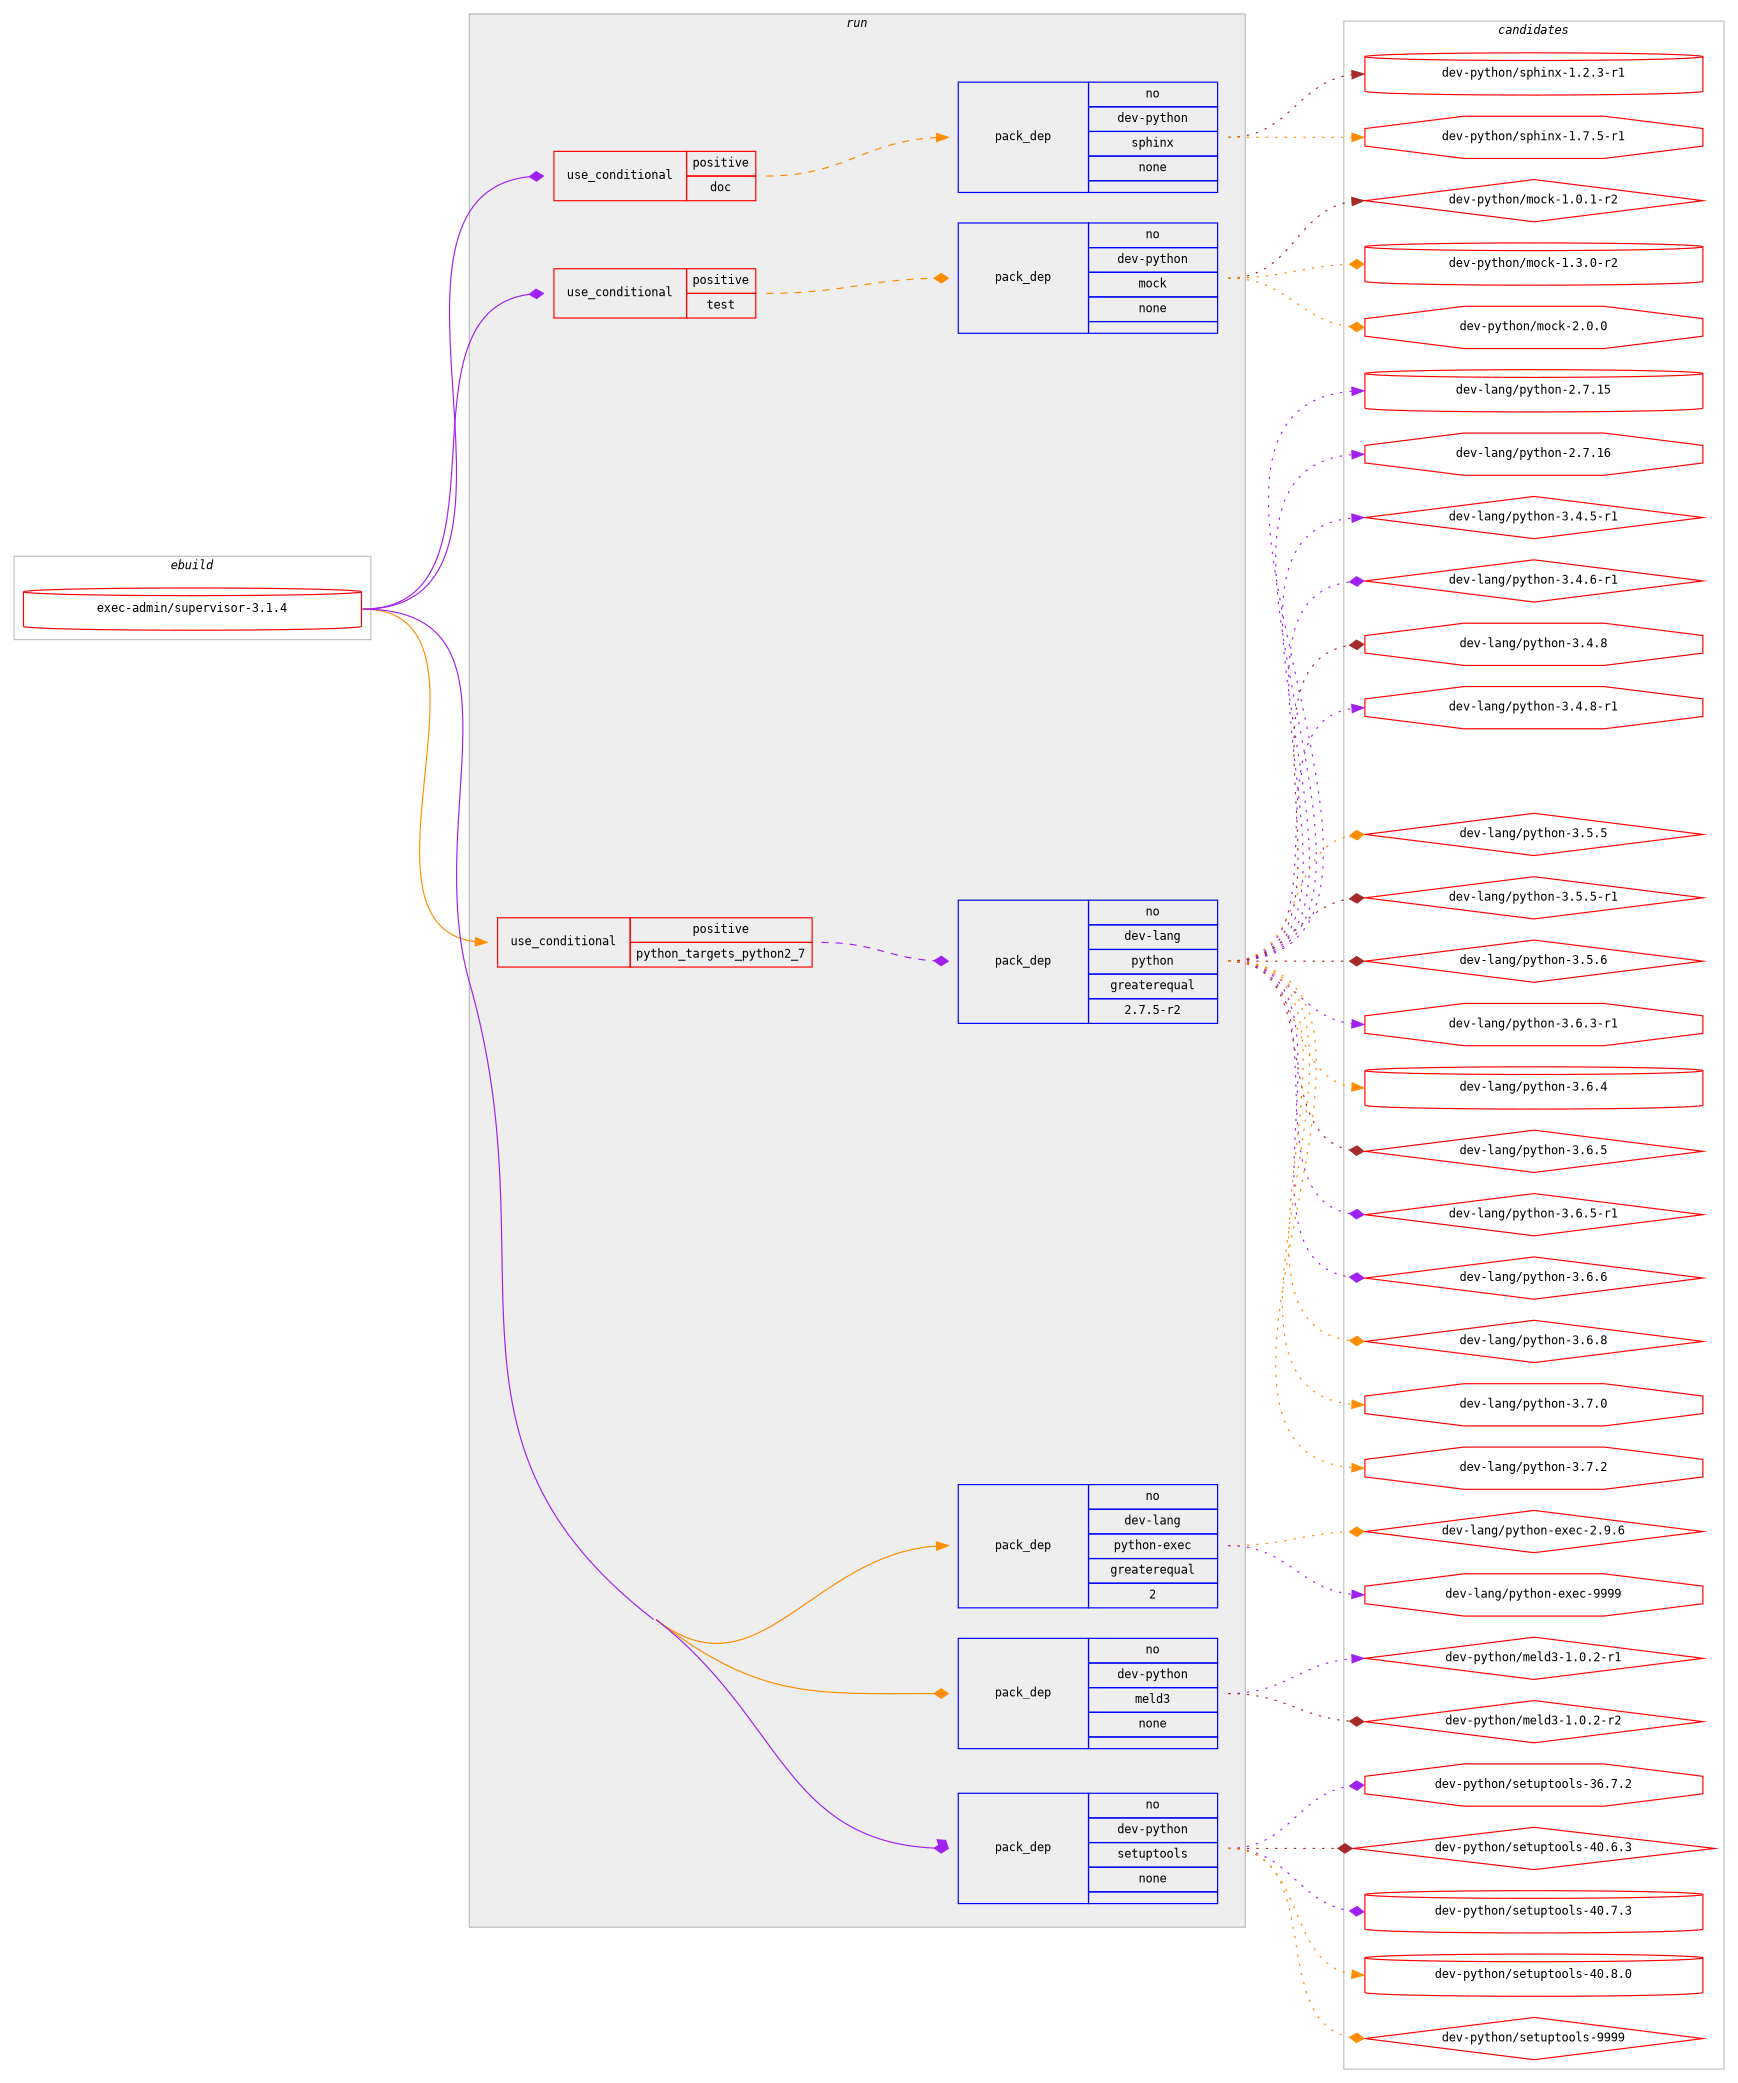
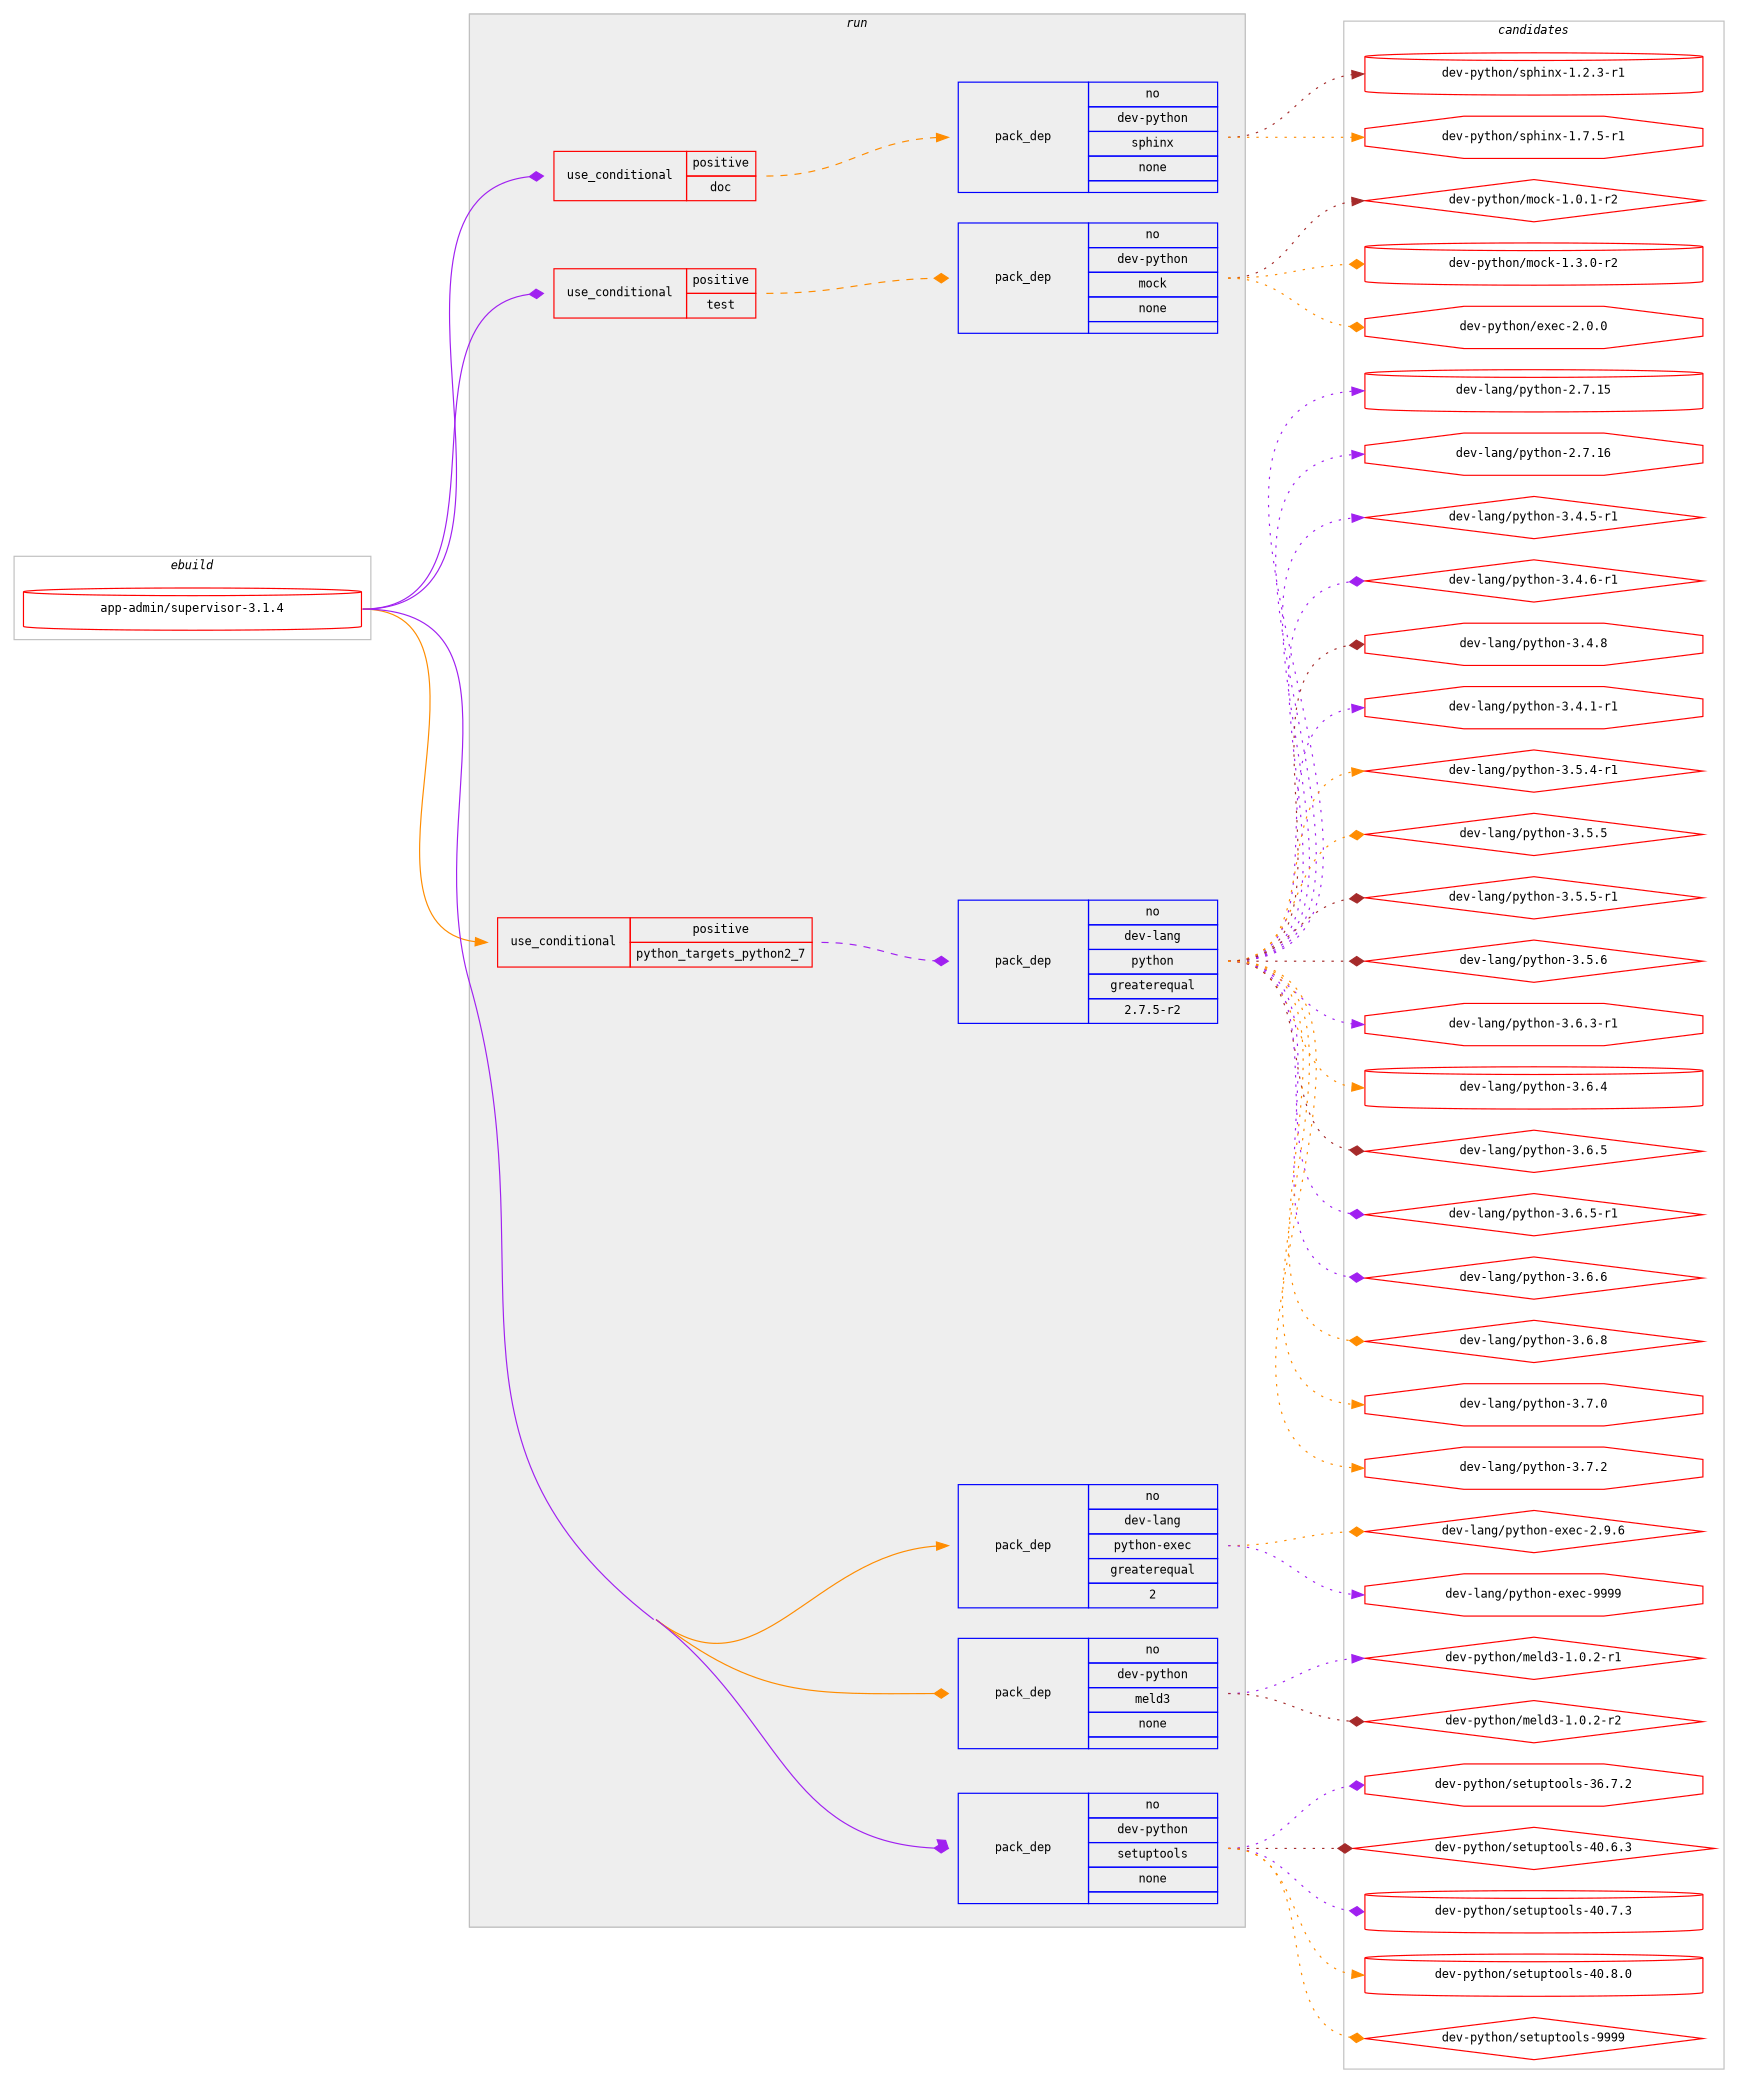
node "dev-python/mock-2.0.0": label "dev-python/mock-2.0.0" -> "dev-python/exec-2.0.0"
node "exec-admin/supervisor-3.1.4": label "exec-admin/supervisor-3.1.4" -> "app-admin/supervisor-3.1.4"
node "dev-lang/python-3.4.8-r1": label "dev-lang/python-3.4.8-r1" -> "dev-lang/python-3.4.1-r1"
node "dev-lang/python-3.5.4-r1": added
